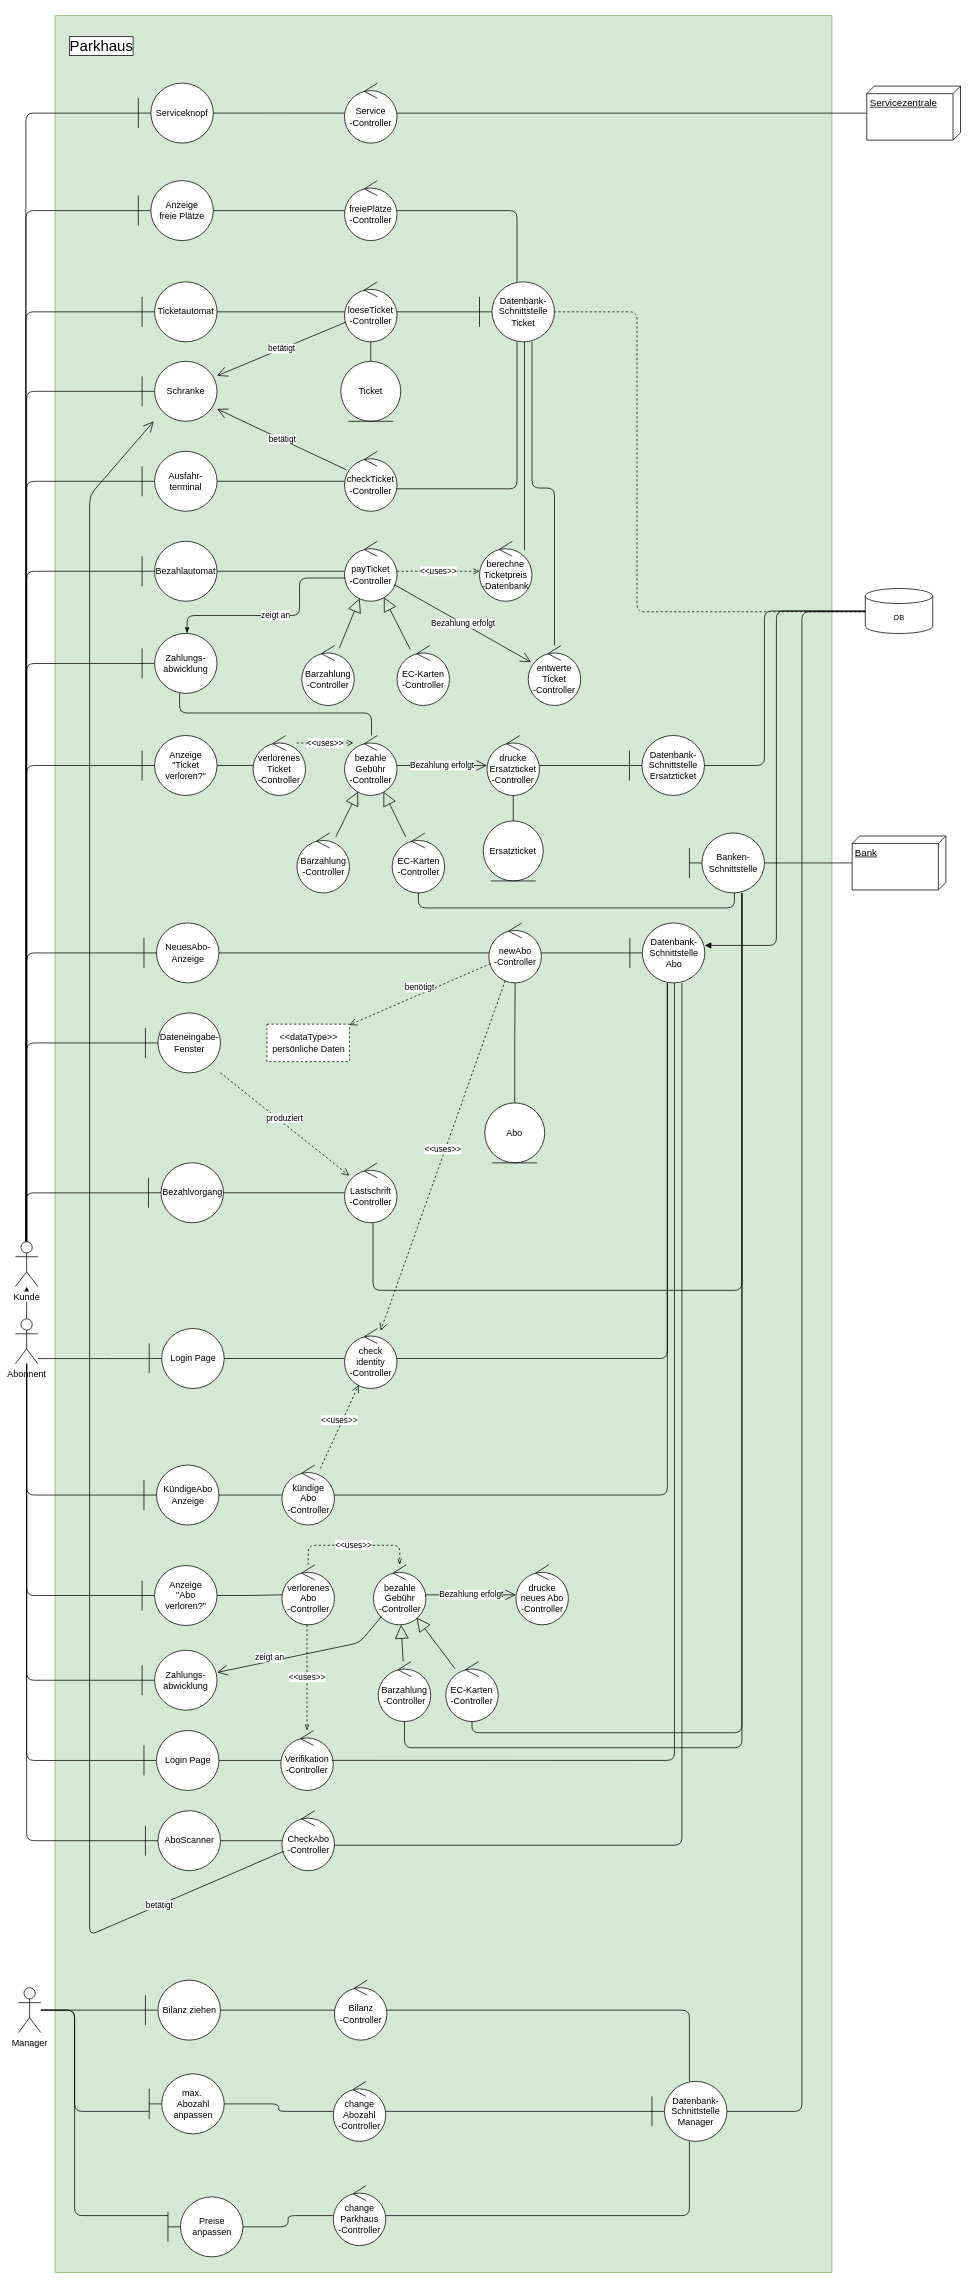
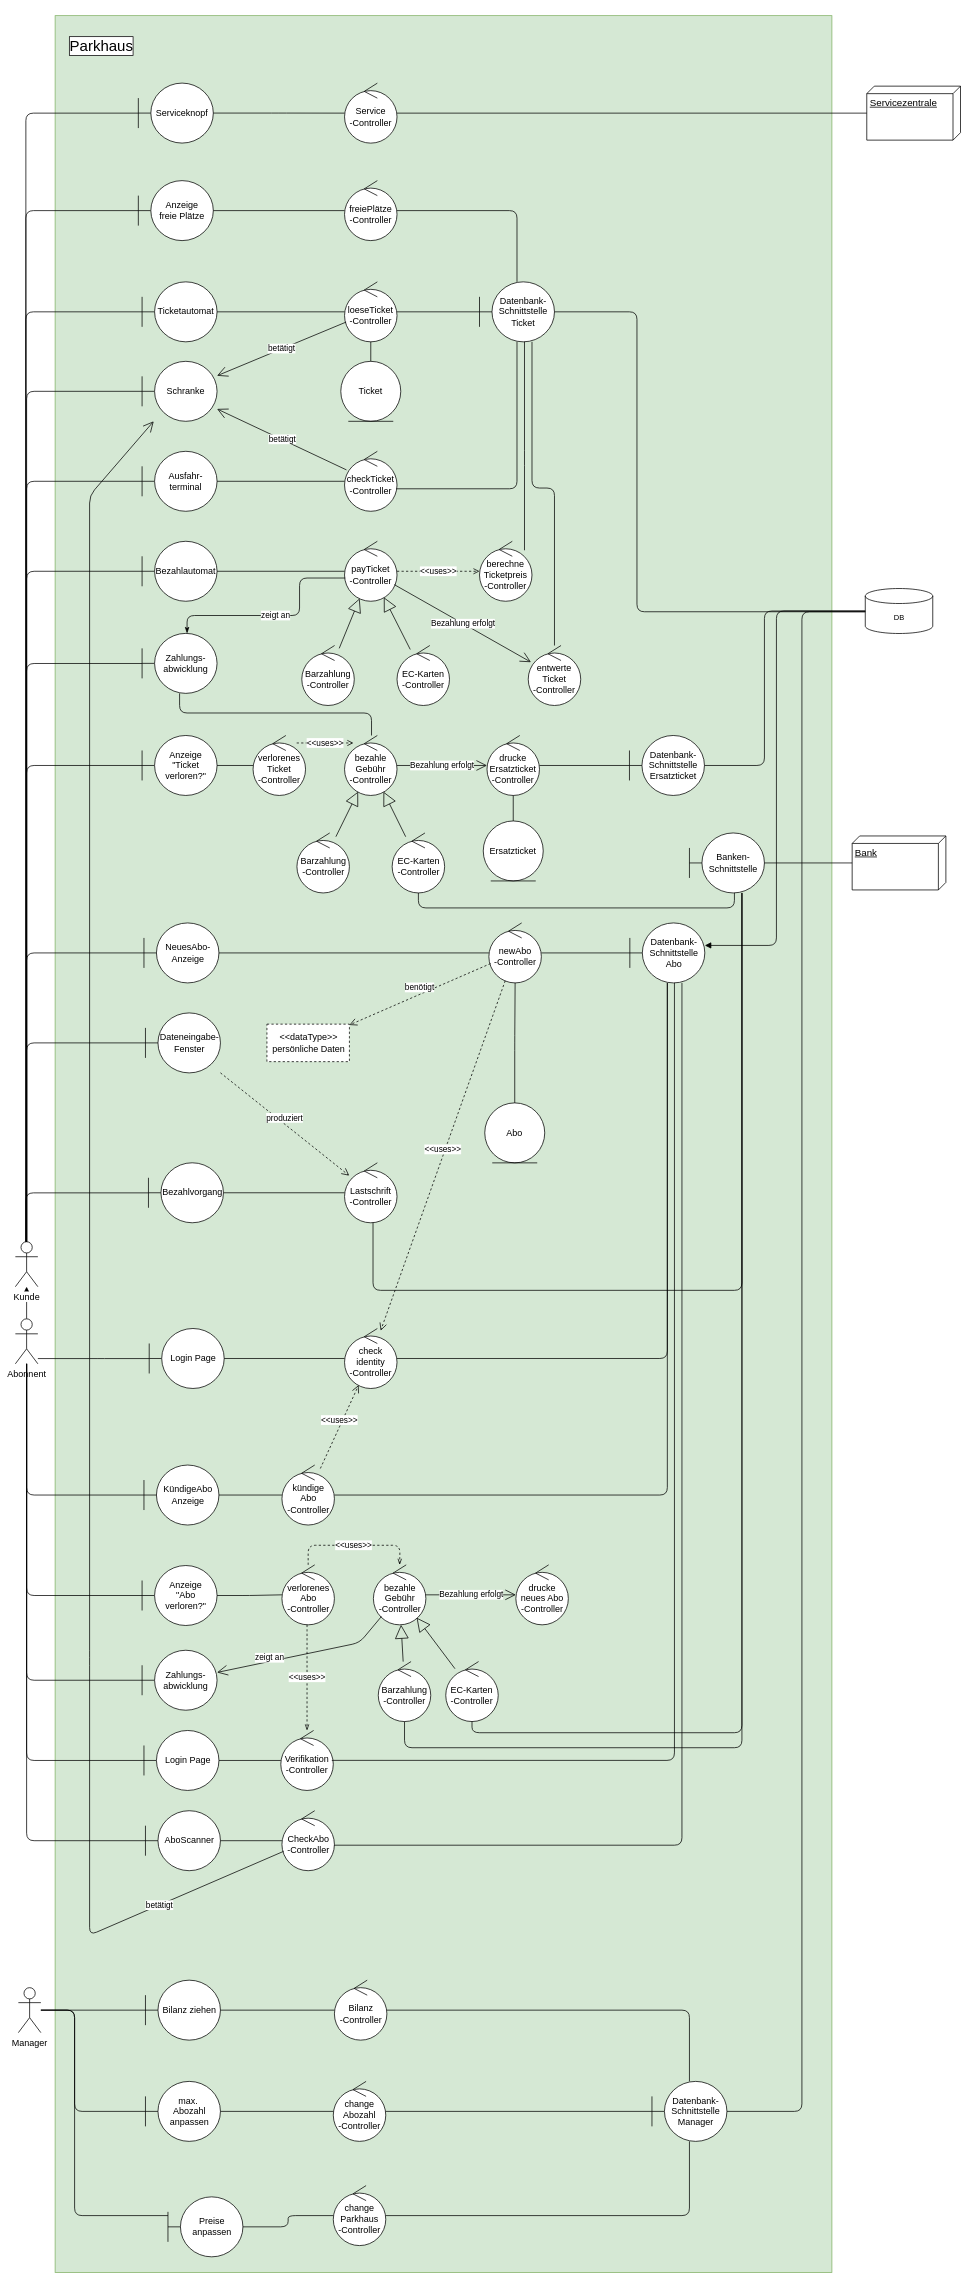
edge "Datenbank- Schnittstelle Ticket" -- "DB": style dashed -> solid
node "berechne Ticketpreis -Datenbank": label "berechne Ticketpreis -Datenbank" -> "berechne Ticketpreis -Controller"
node "max. Abozahl anpassen": moved (187, 2104) -> (183, 2112)
